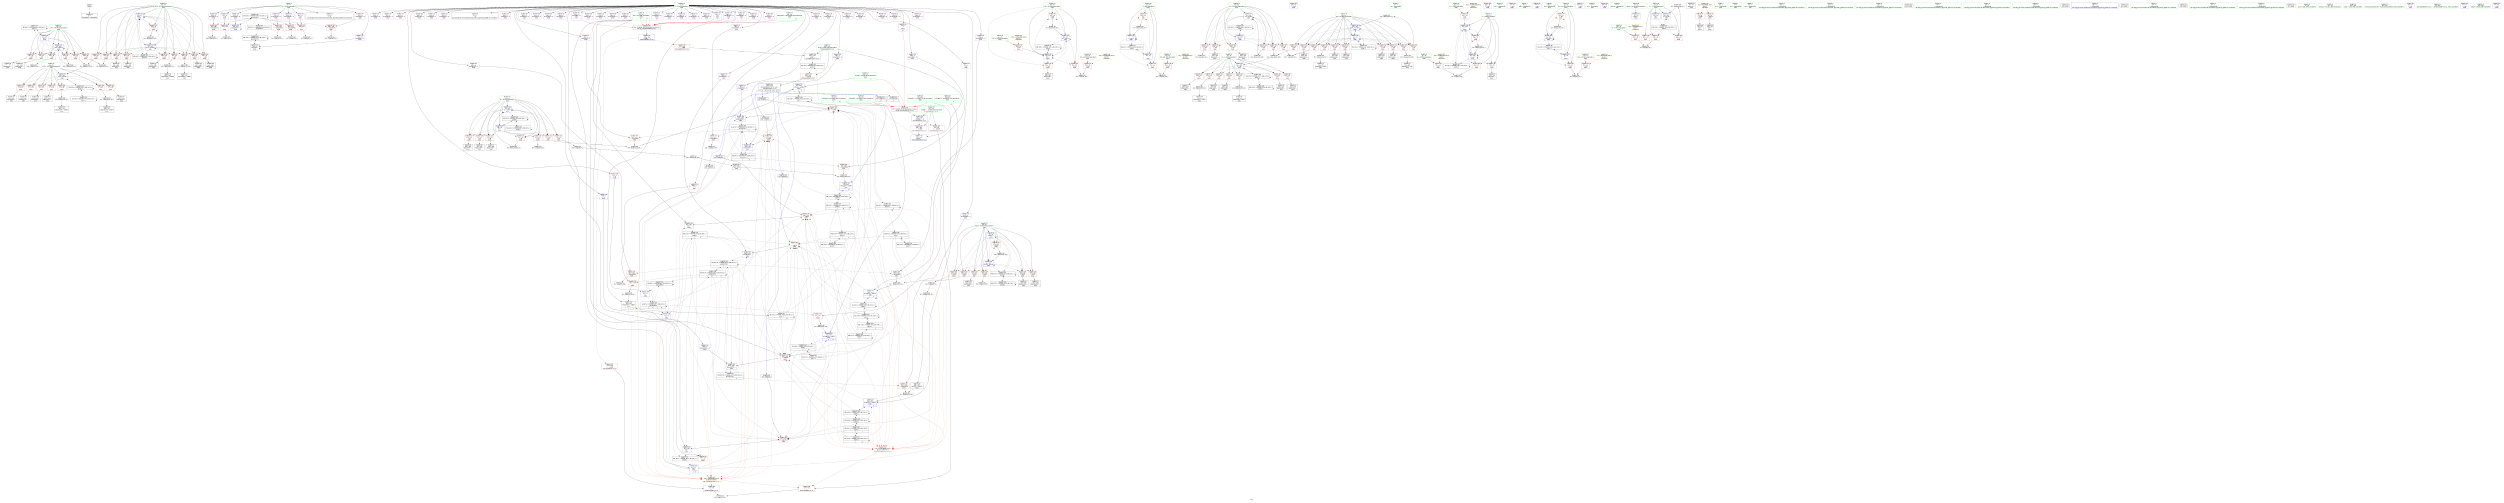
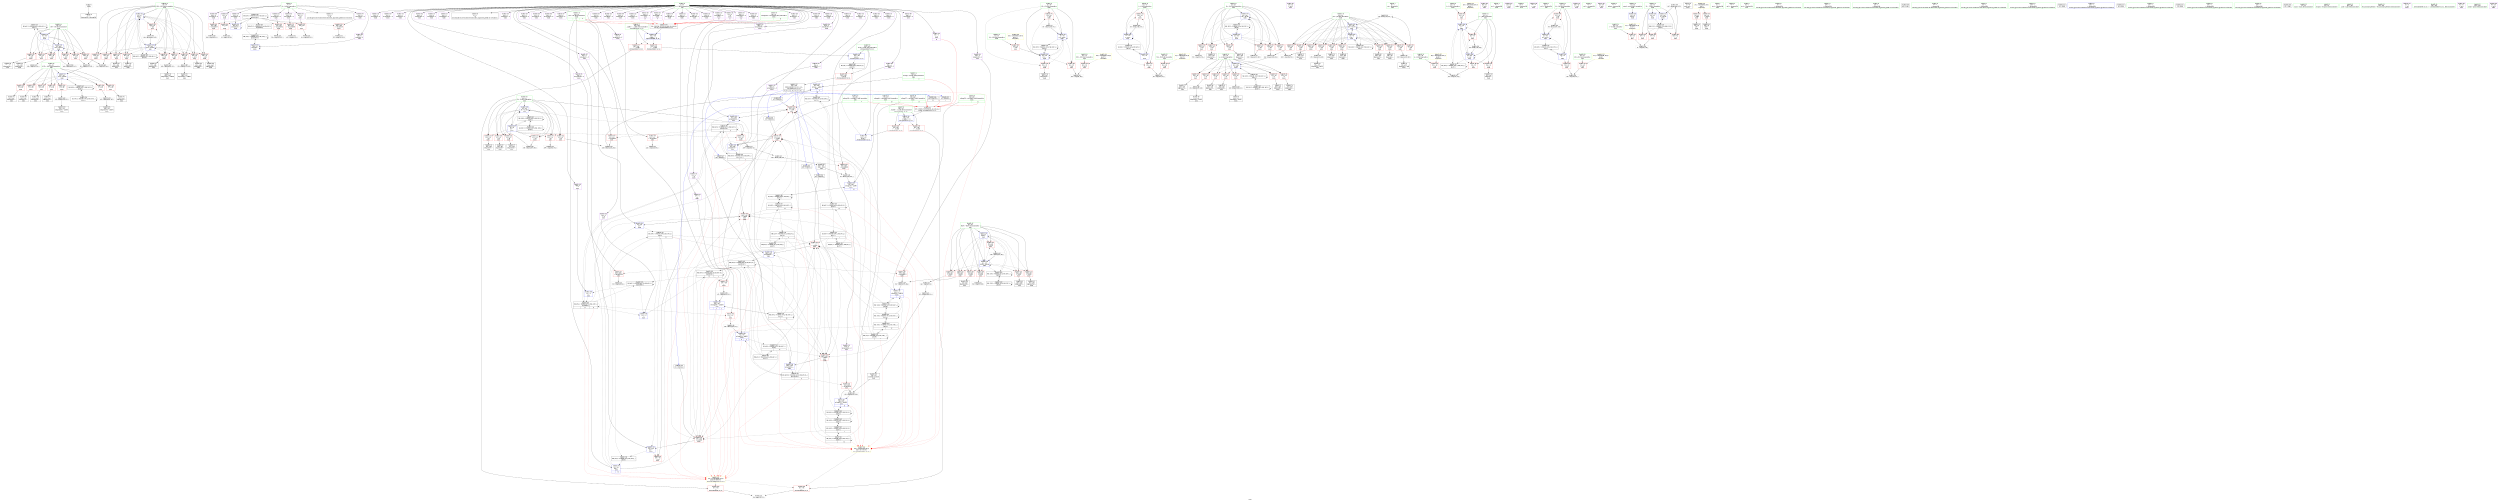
node "NodeID: 57": added
